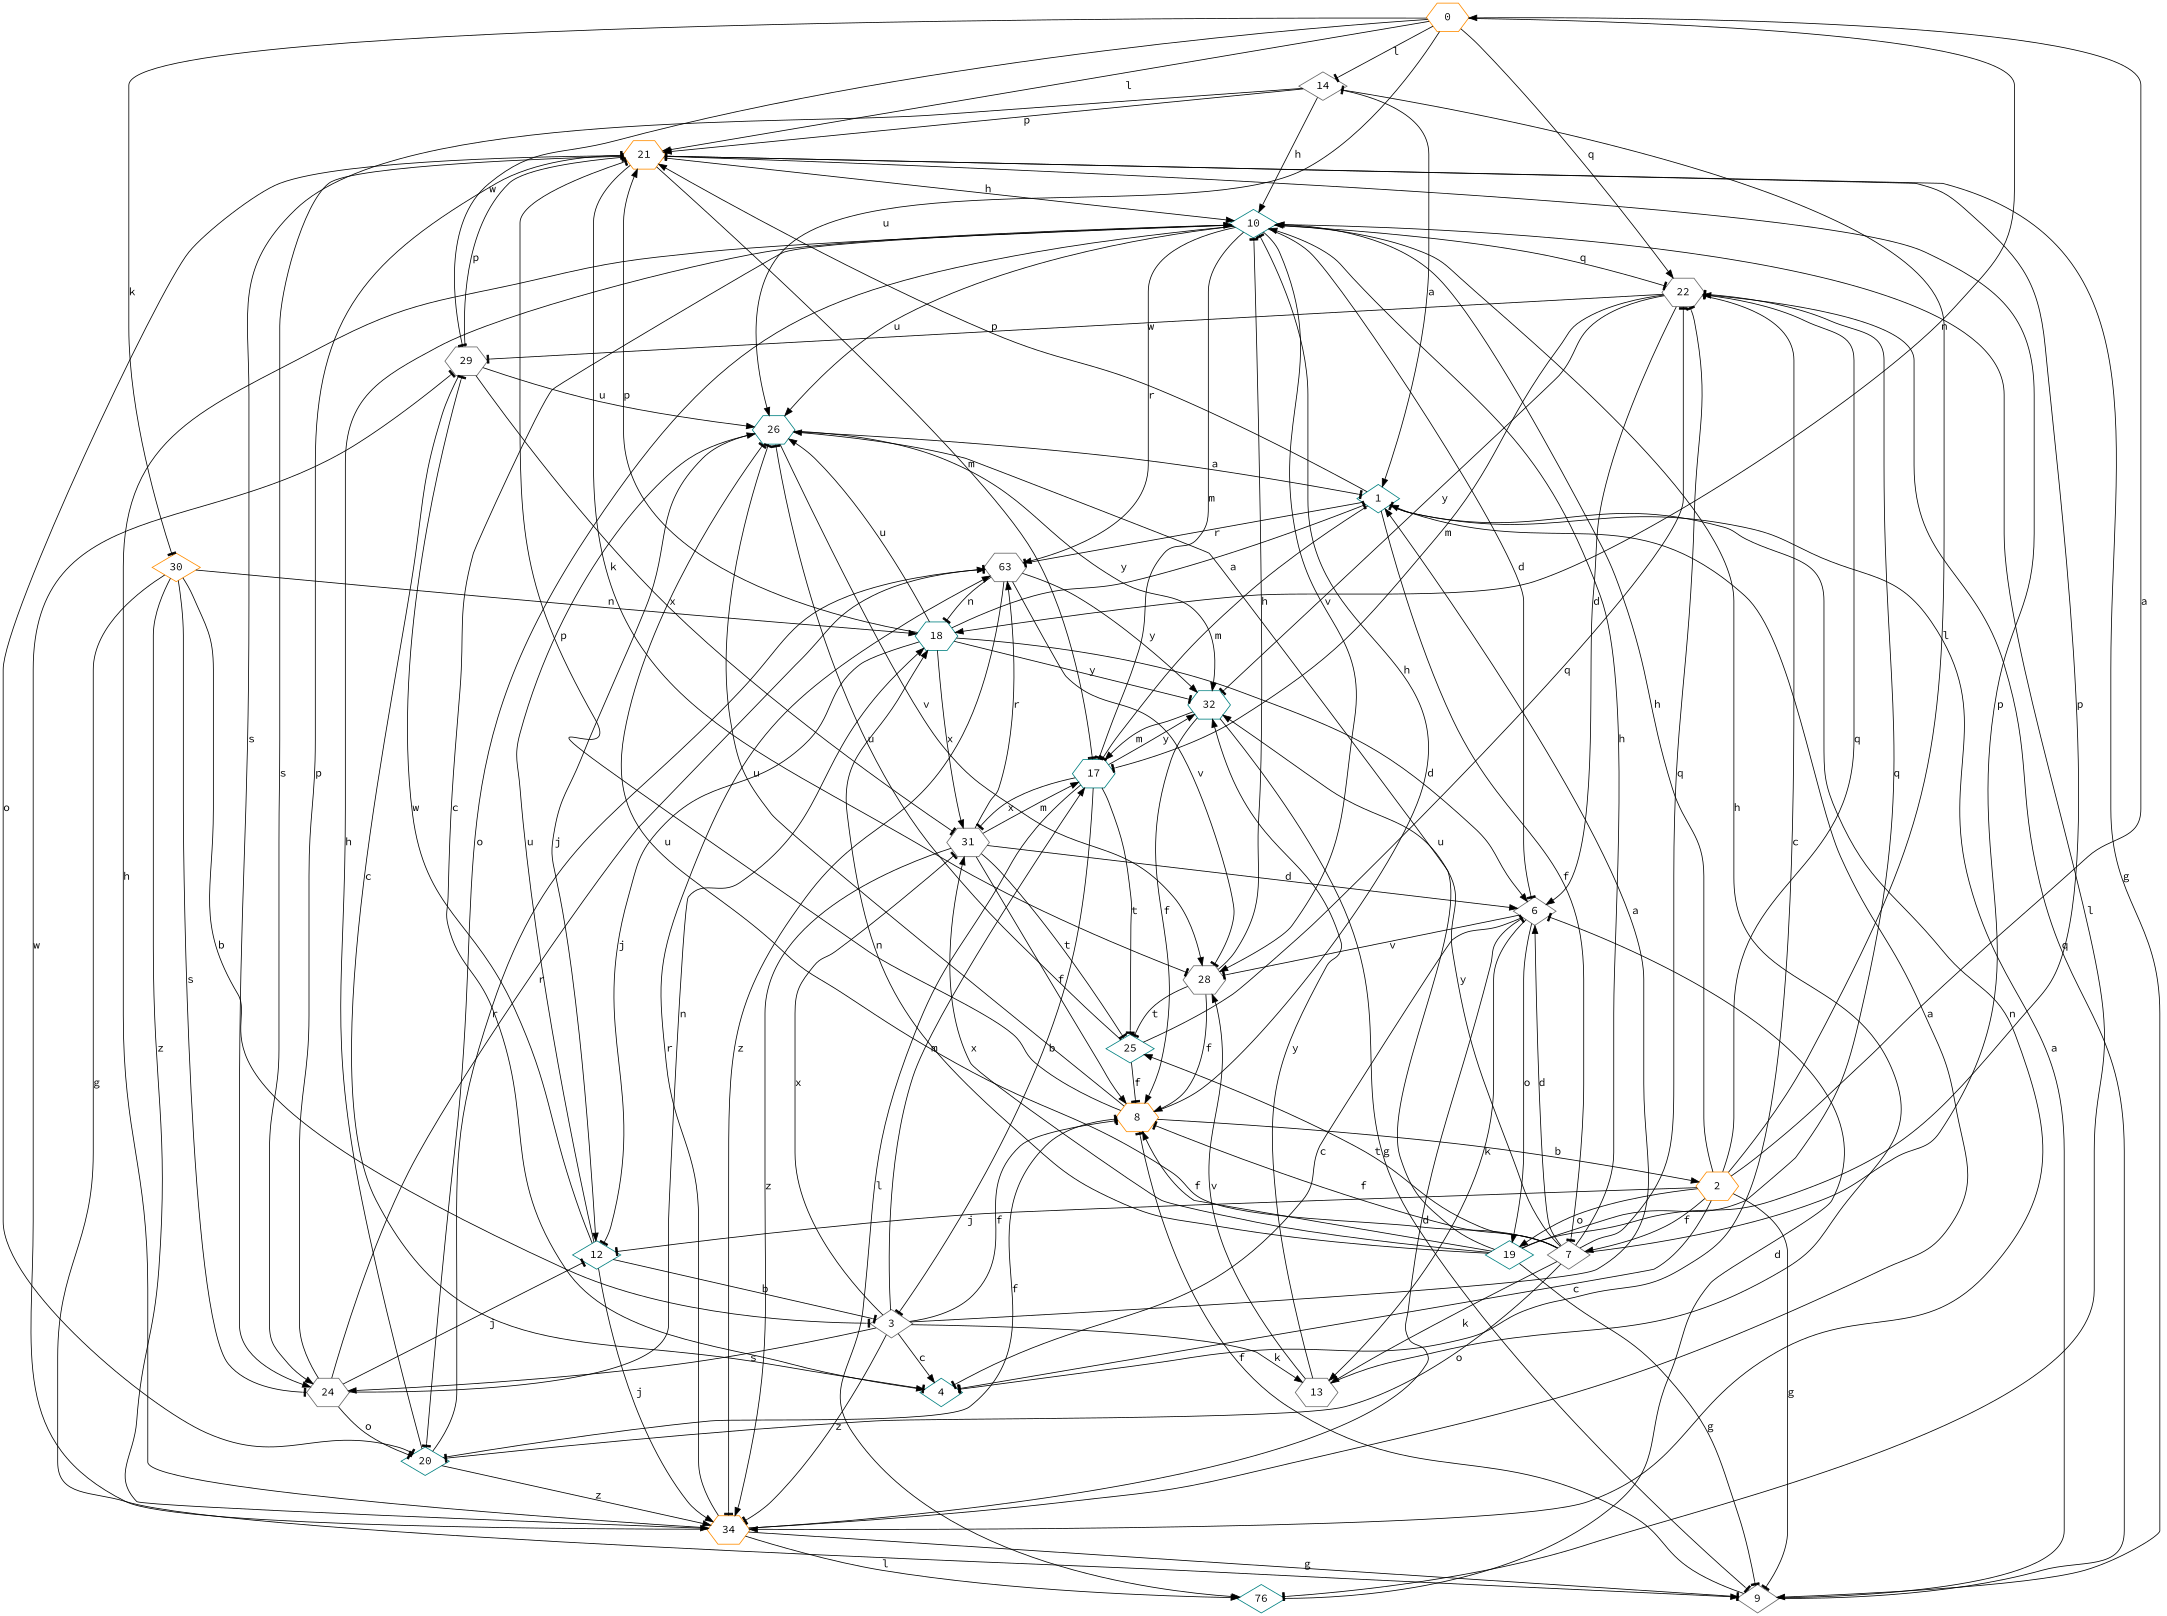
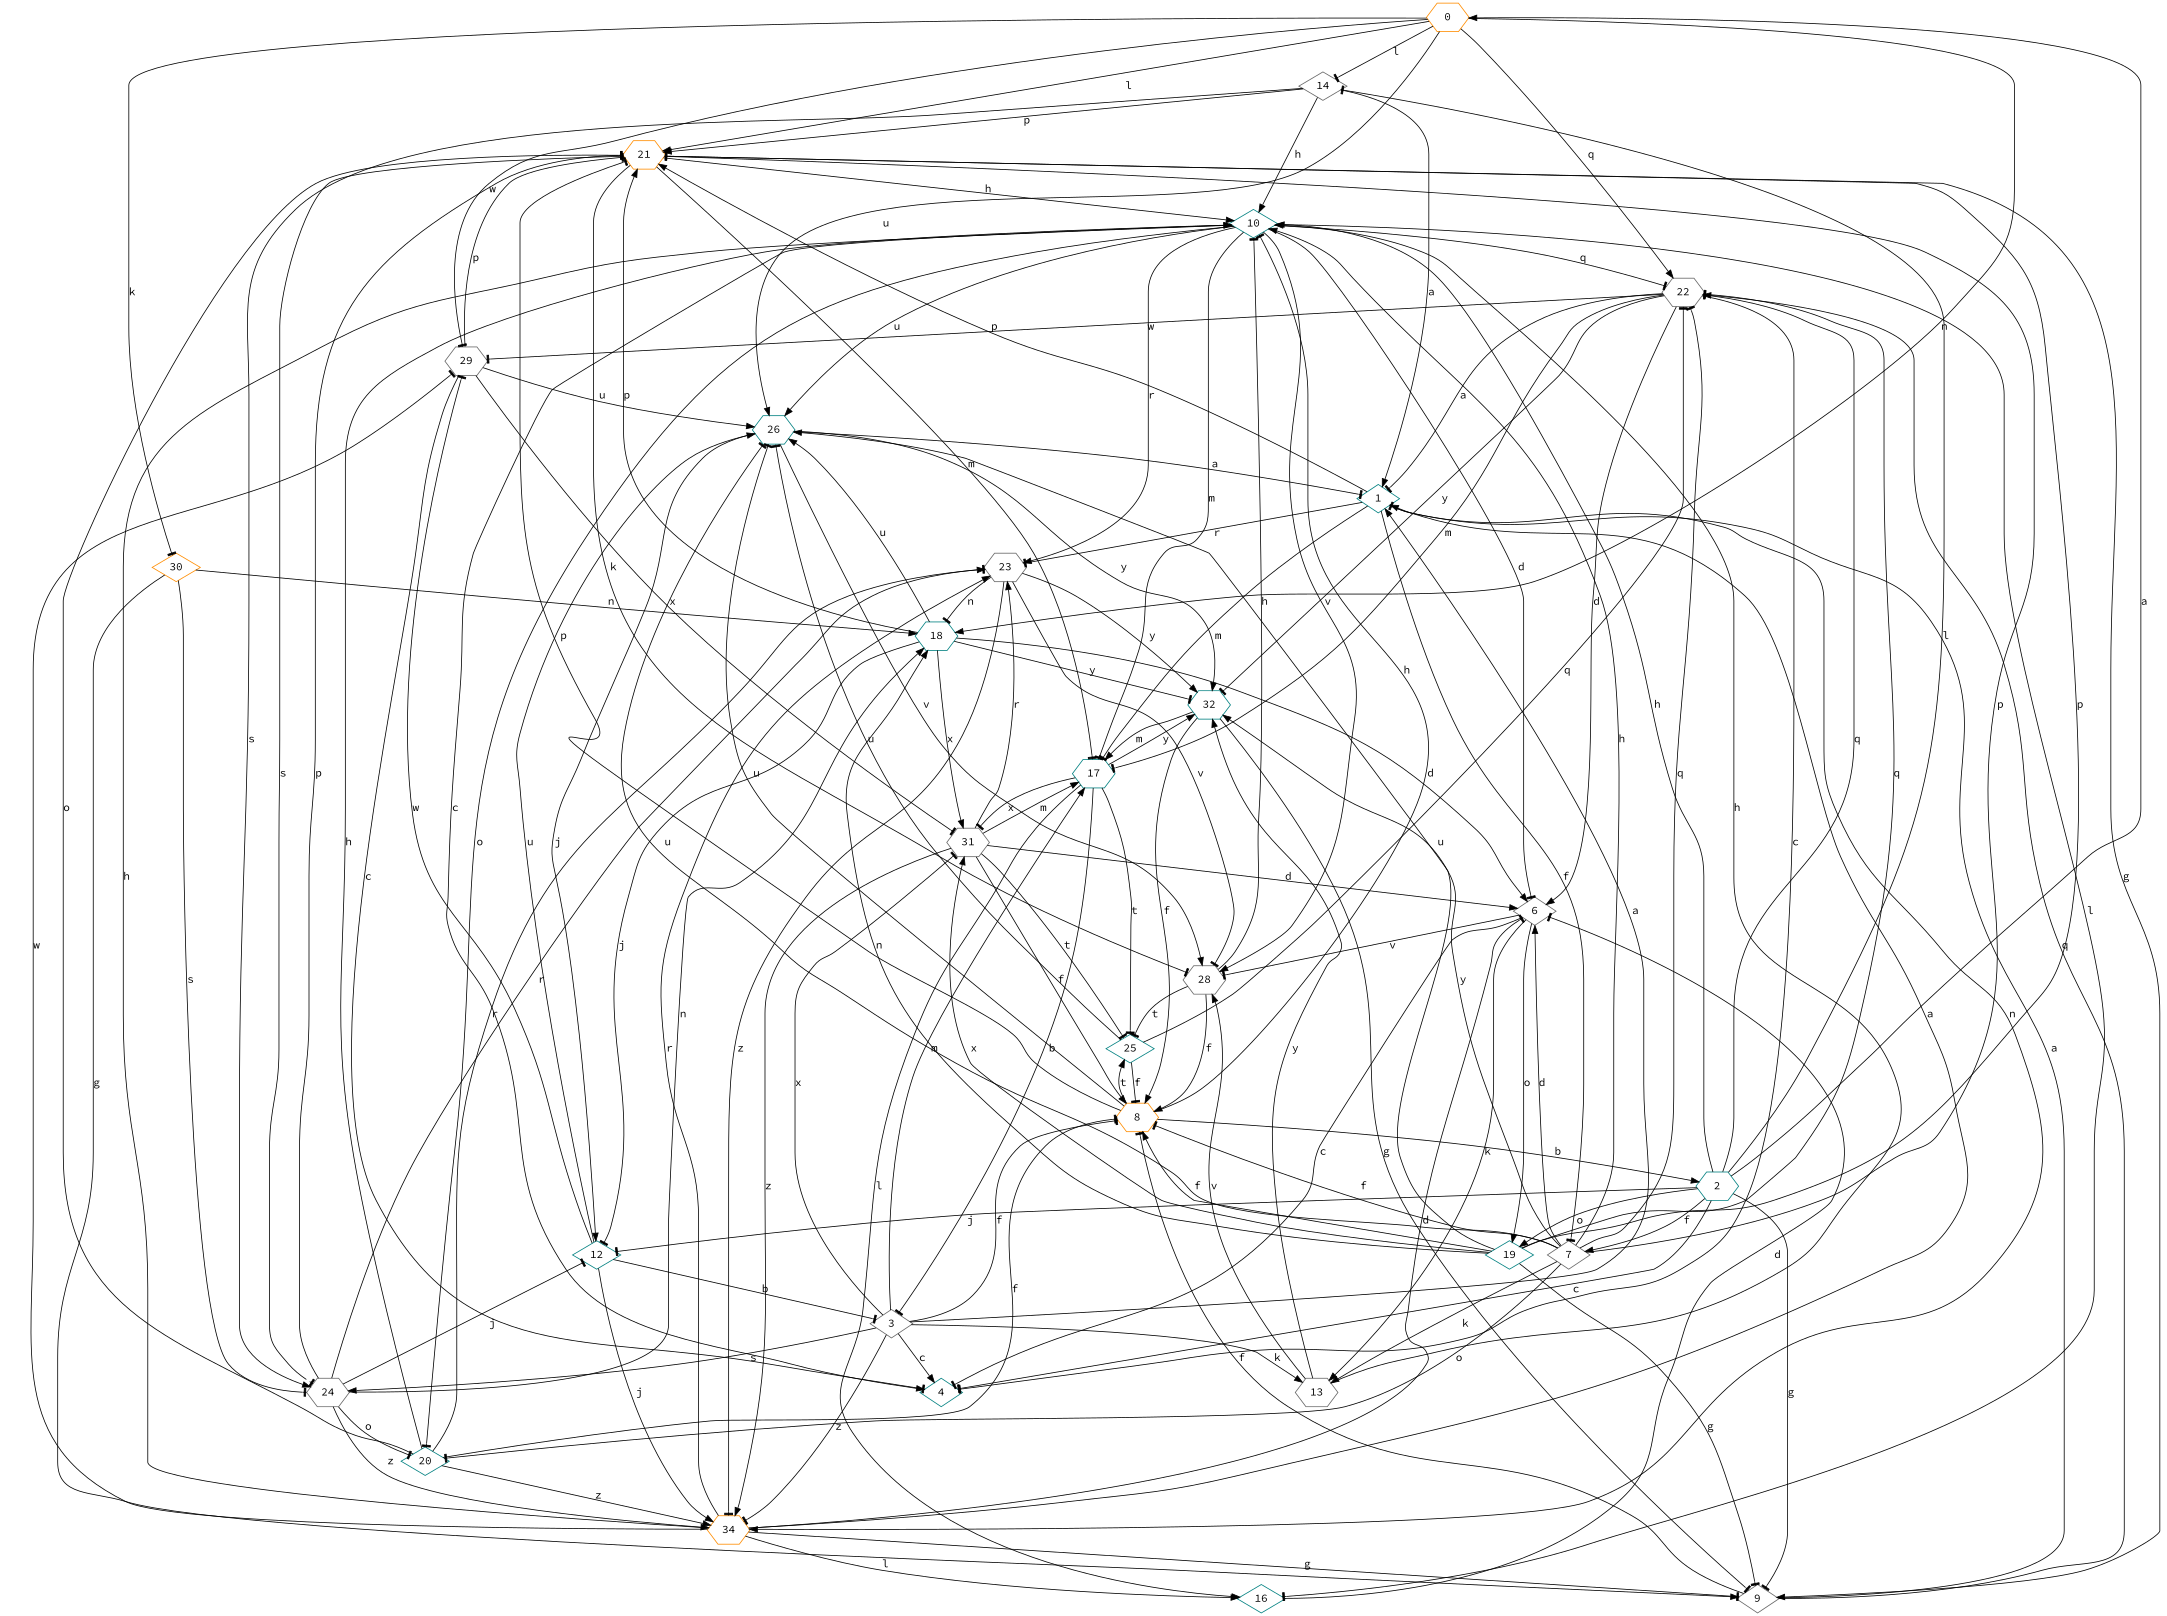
node "63": label "63" -> "23"
edge "18" -> "1": now "22" -> "1"
edge "21" -> "24": arrowhead normal -> tee
edge "21" -> "20": reversed
edge "30" -> "3": removed, label "b"
edge "7" -> "25": now "8" -> "25"
node "2": color darkorange -> teal
edge "30" -> "34": now "24" -> "34"
node "76": label "76" -> "16"
